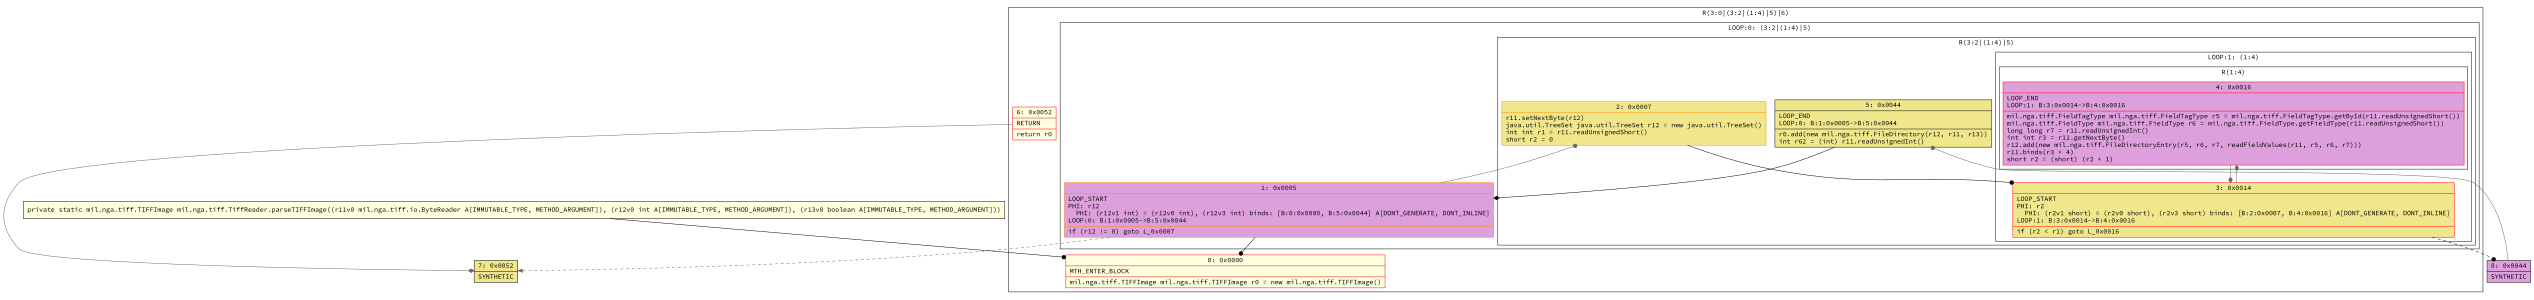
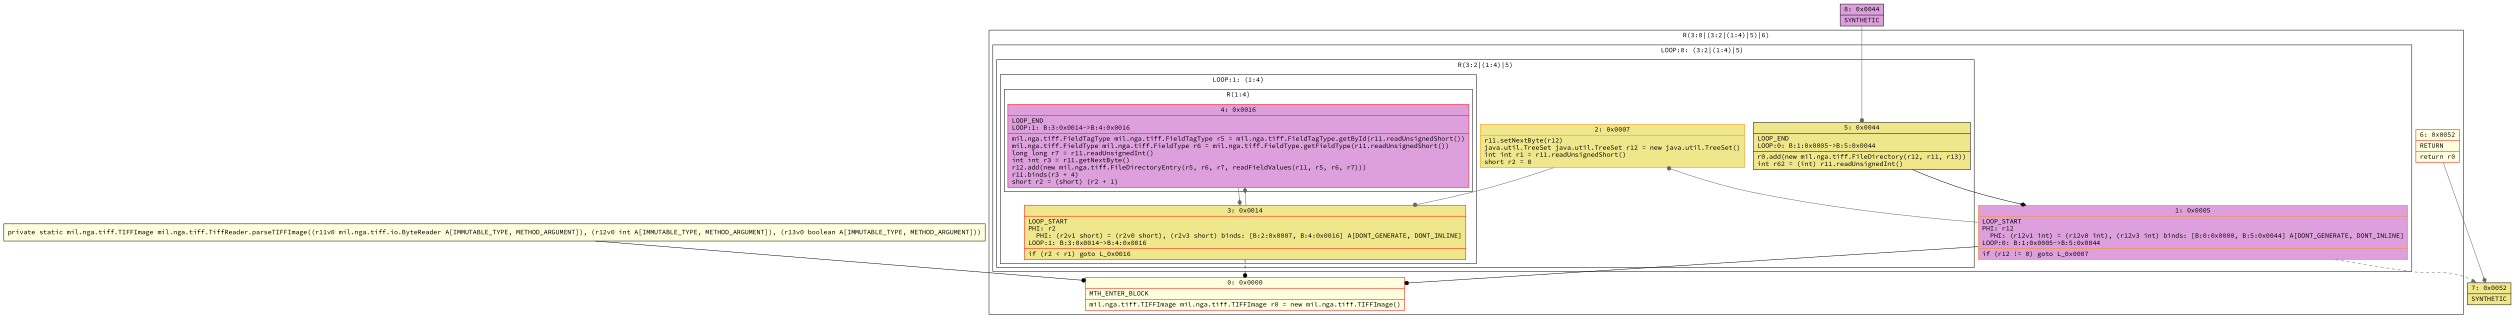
edge "2: 0x0007" -> "3: 0x0014": color black -> gray40
edge "3: 0x0014" -> "8: 0x0044": now "3: 0x0014" -> "0: 0x0000"
